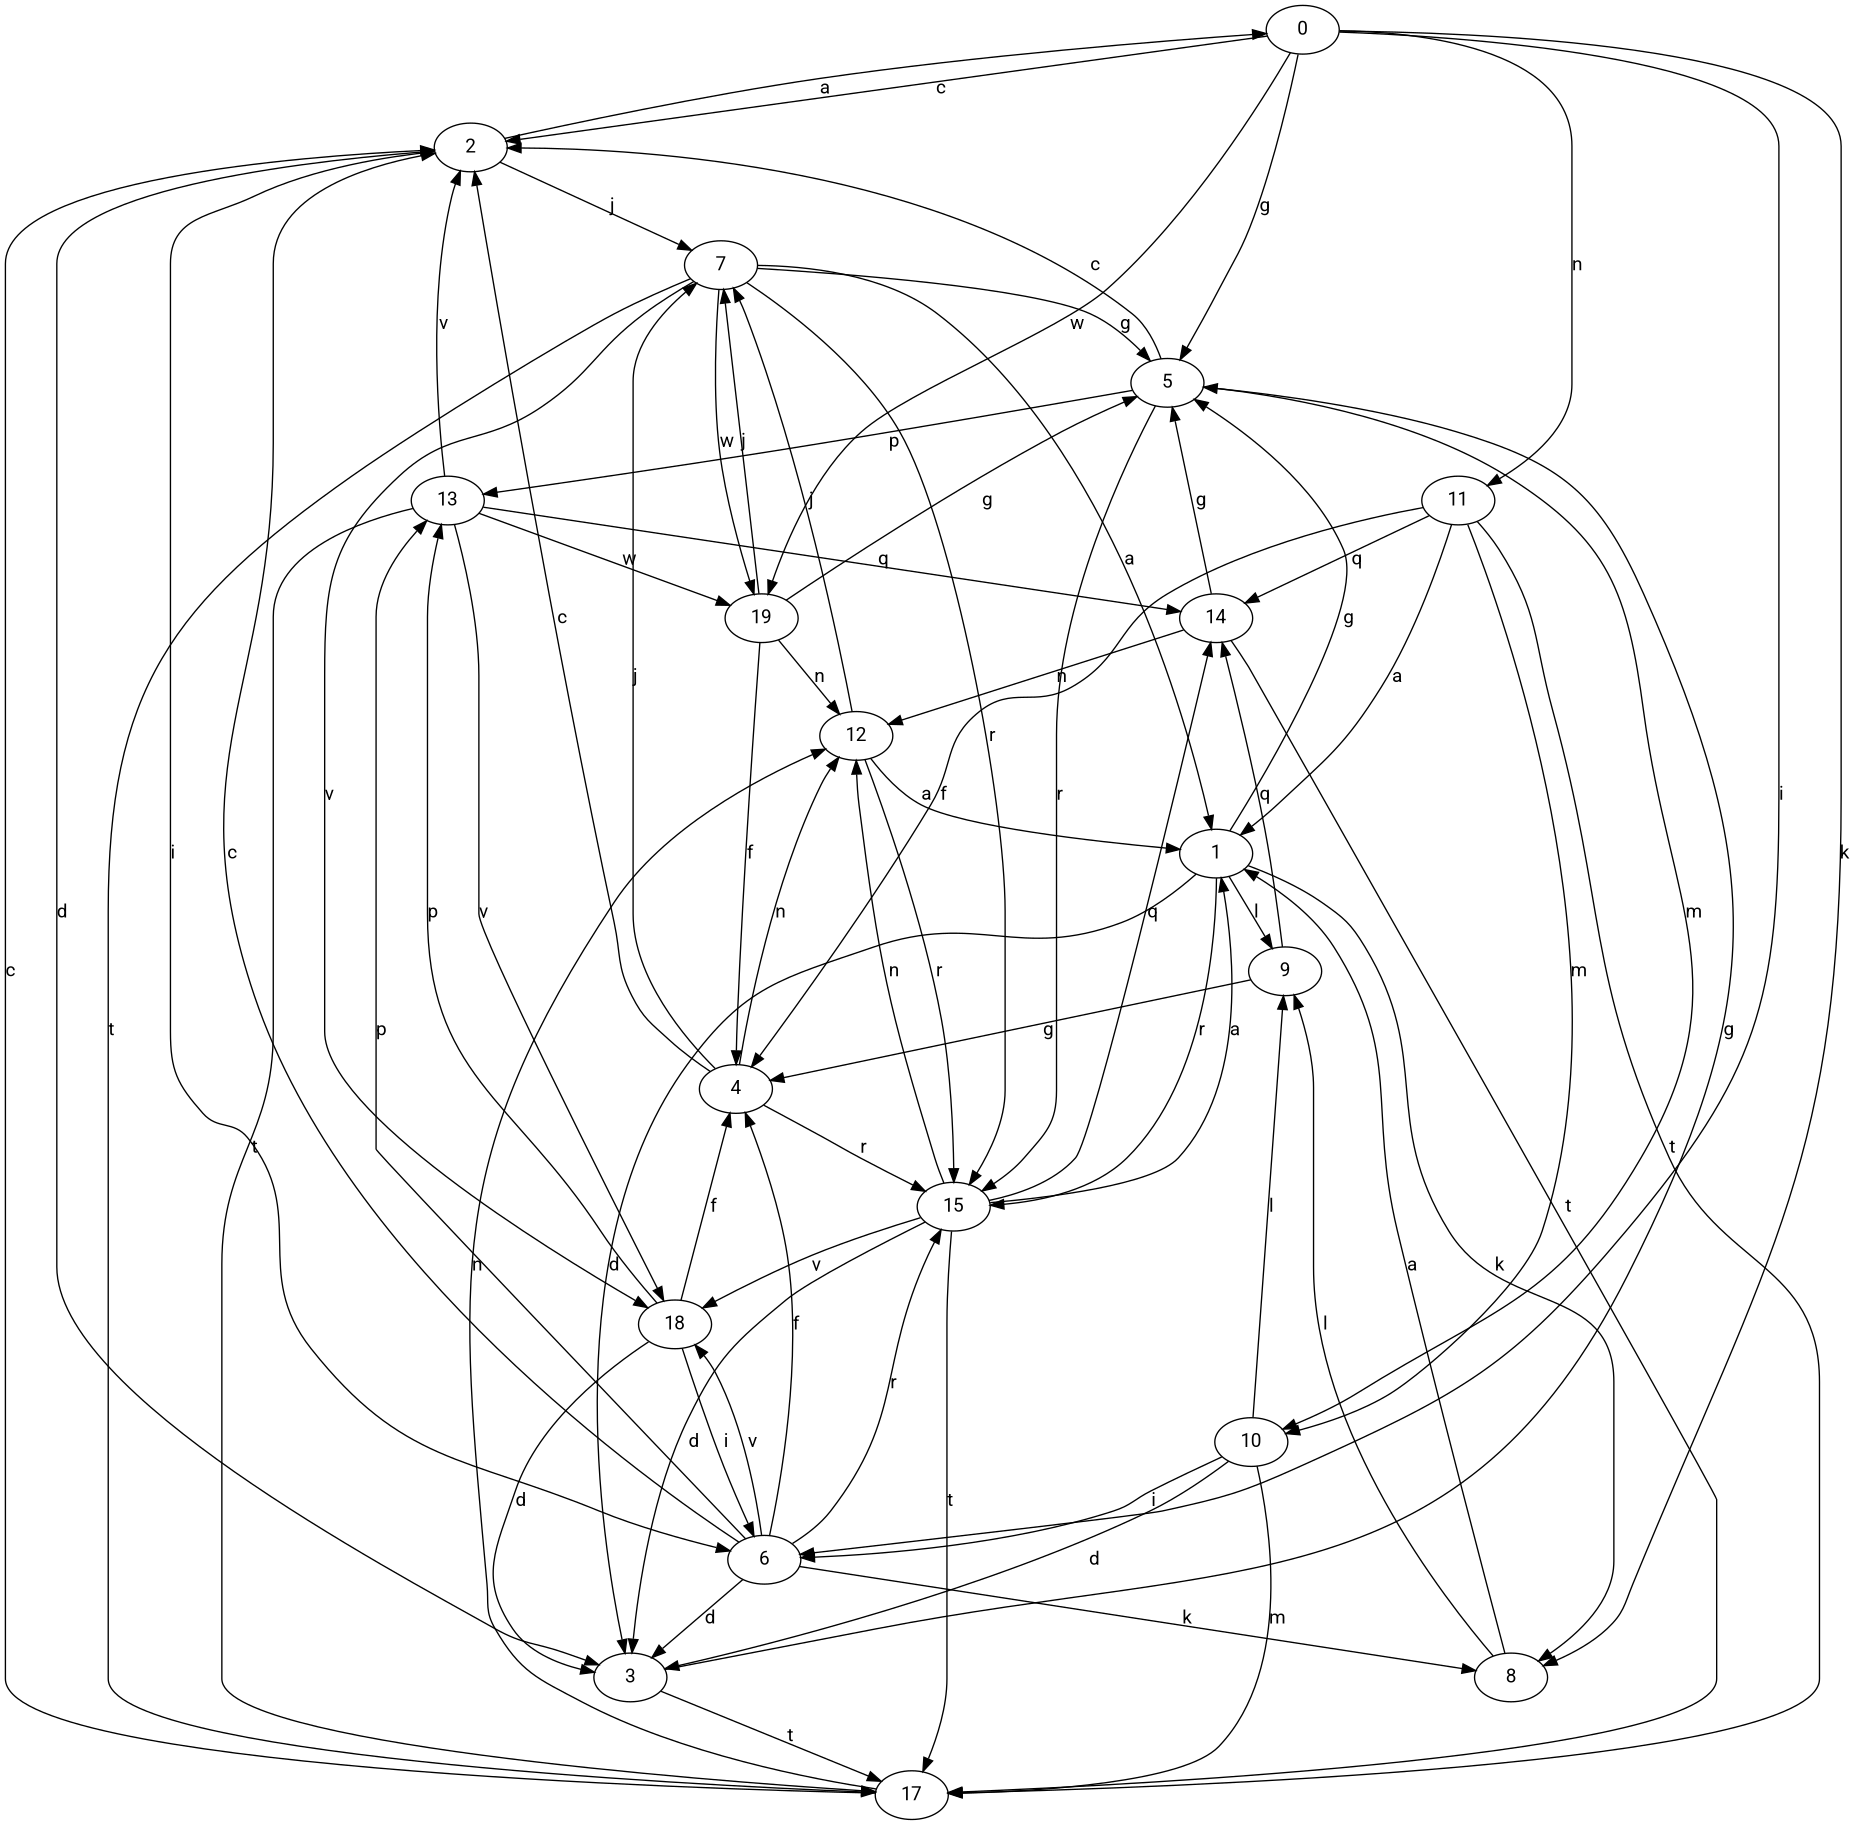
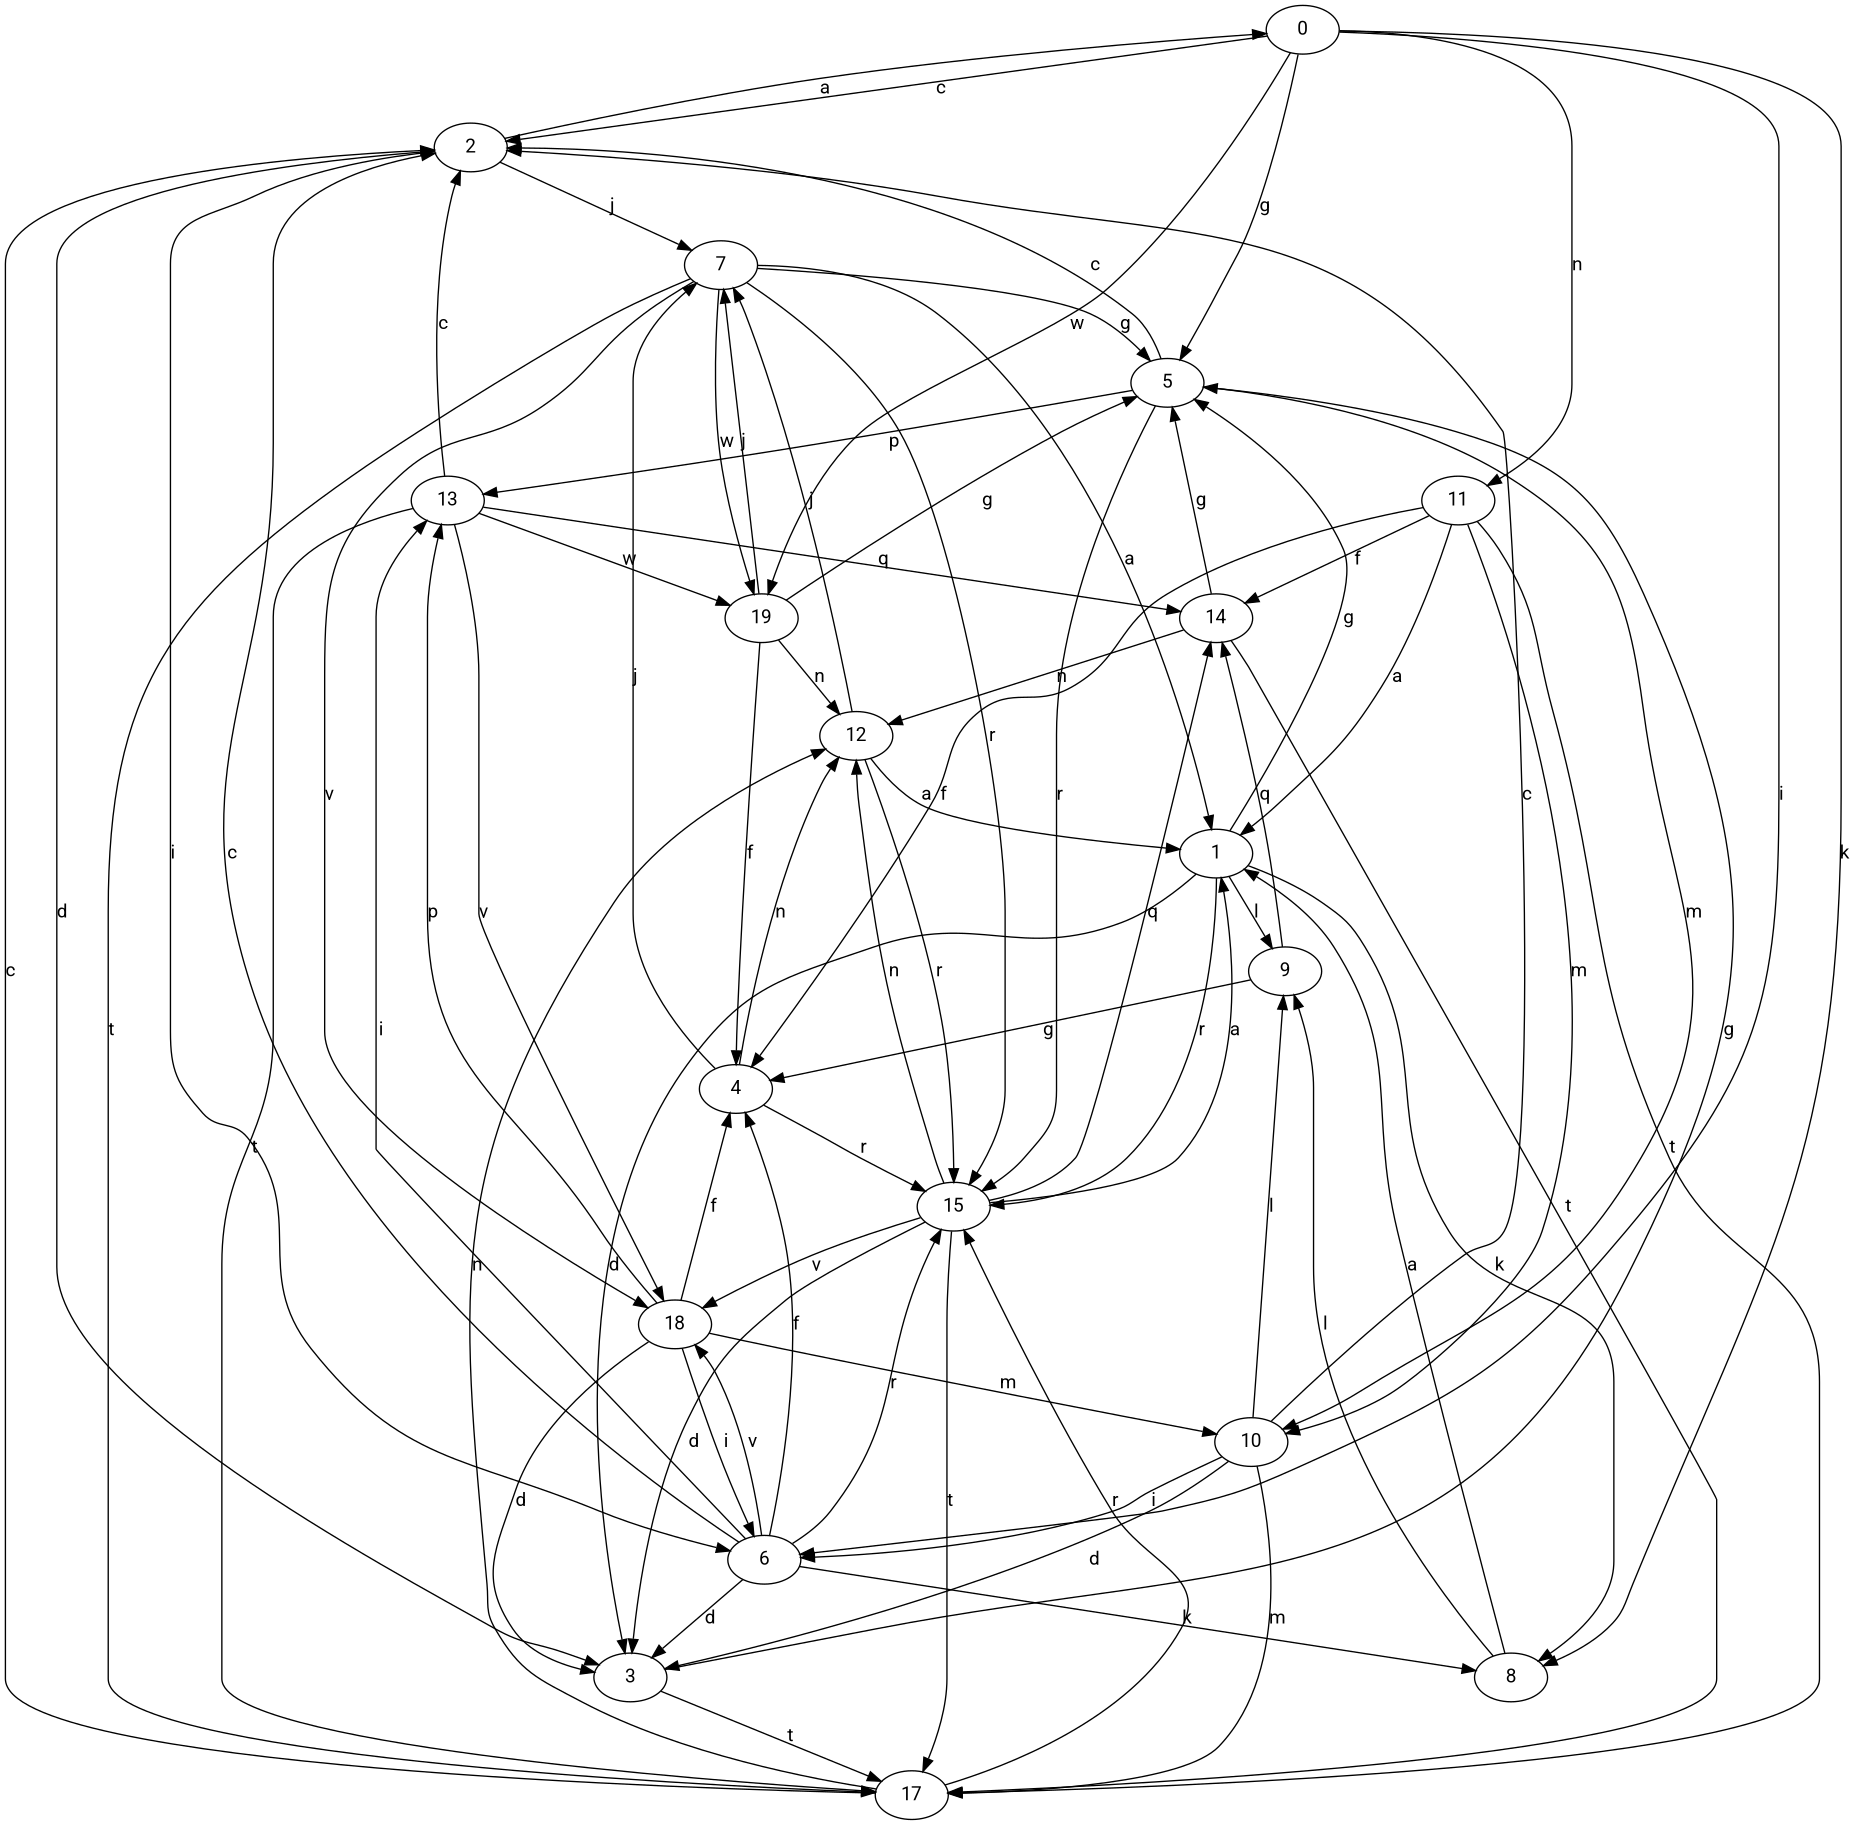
edge "13" -> "2": label "v" -> "c"
edge "11" -> "14": label "q" -> "f"
edge "4" -> "2": now "10" -> "2"
edge "6" -> "13": label "p" -> "i"
edge "18" -> "10": added, label "m"
edge "17" -> "15": added, label "r"
